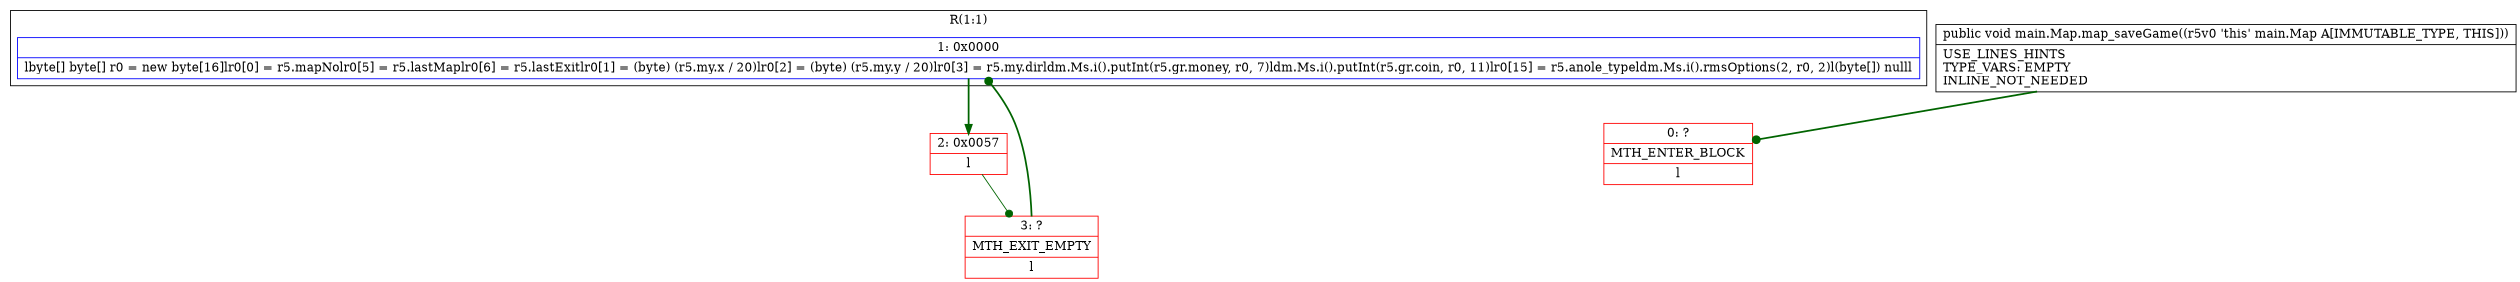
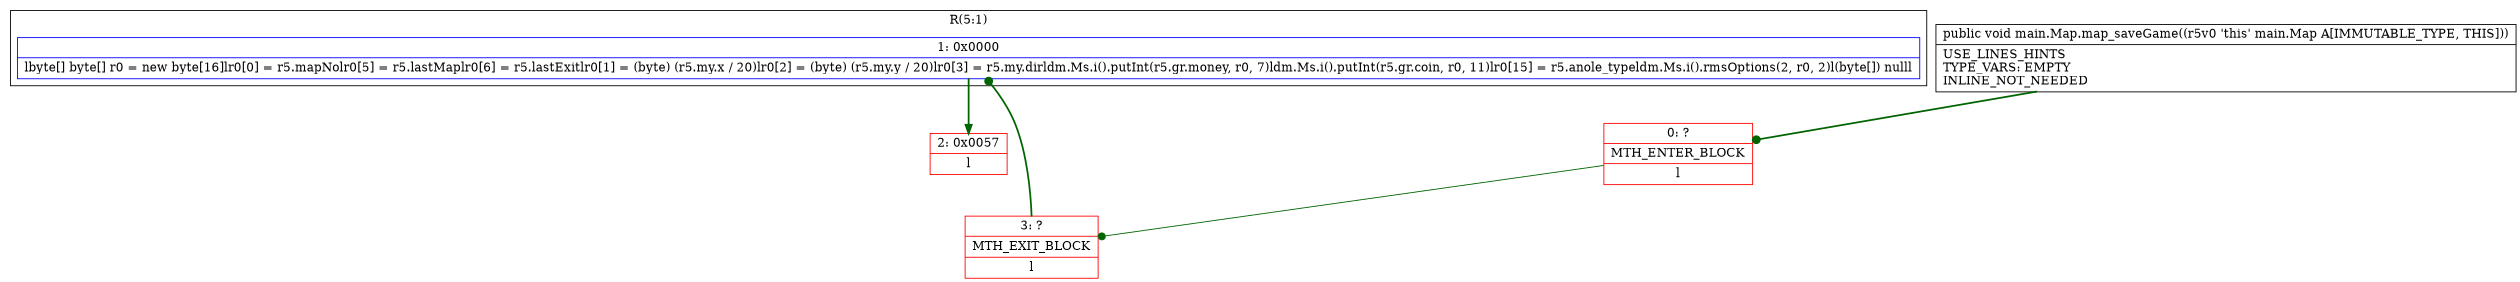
cluster "R(1:1)": label "R(1:1)" -> "R(5:1)"
edge "2: 0x0057" -> "3: ?": now "0: ?" -> "3: ?"
node "3: ?": text "MTH_EXIT_EMPTY" -> "MTH_EXIT_BLOCK"
